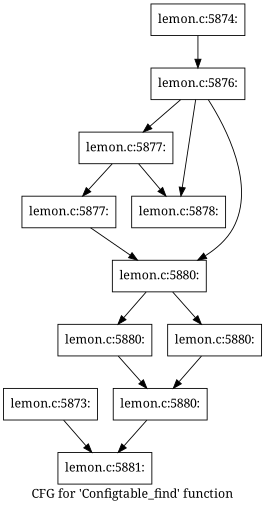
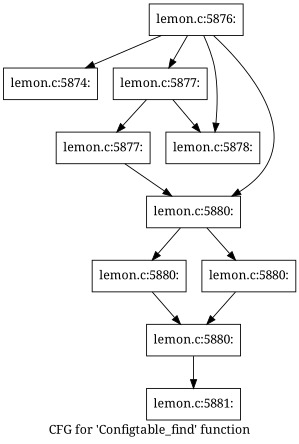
edge "lemon.c:5874:" -> "lemon.c:5876:": reversed
node "lemon.c:5873:": removed
